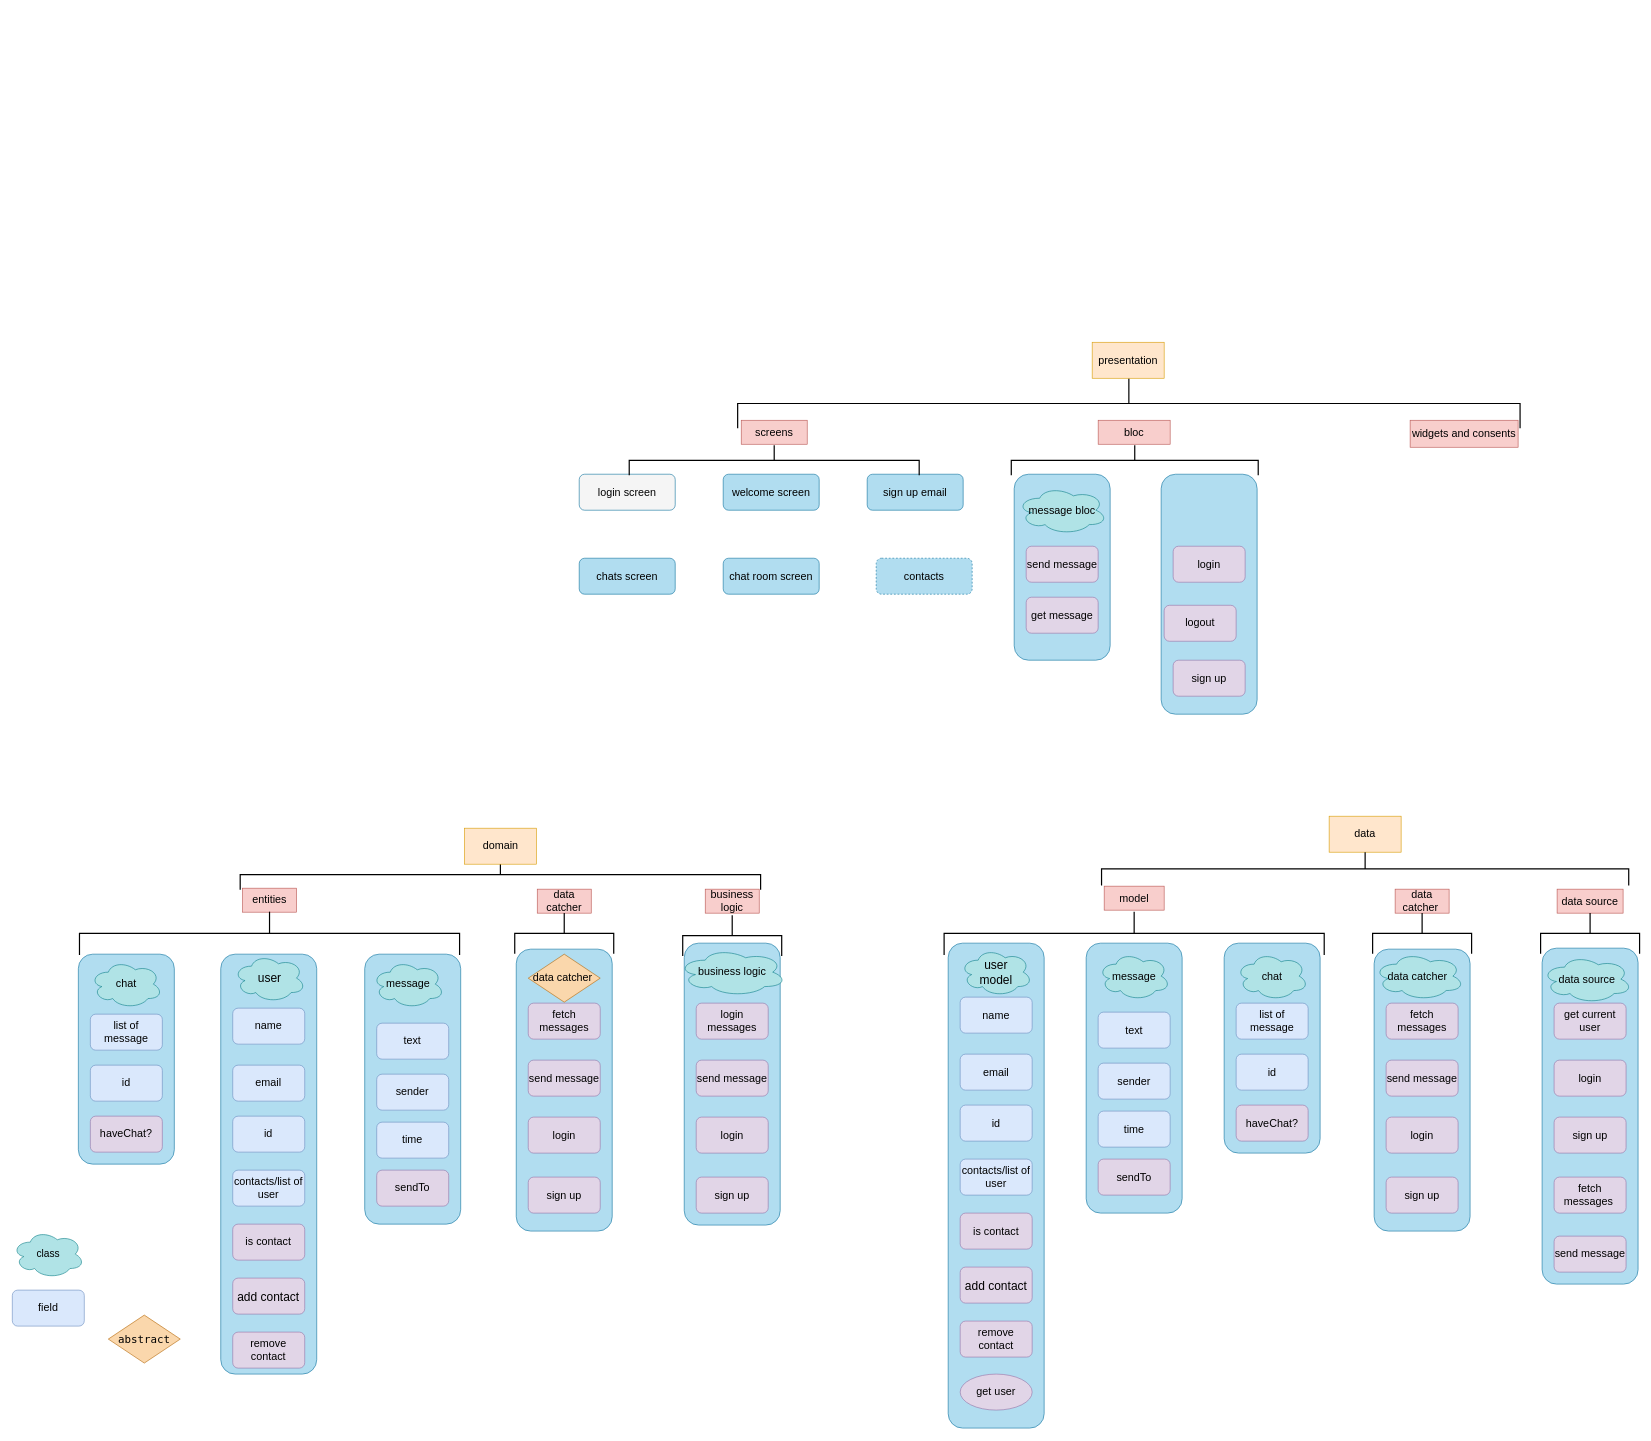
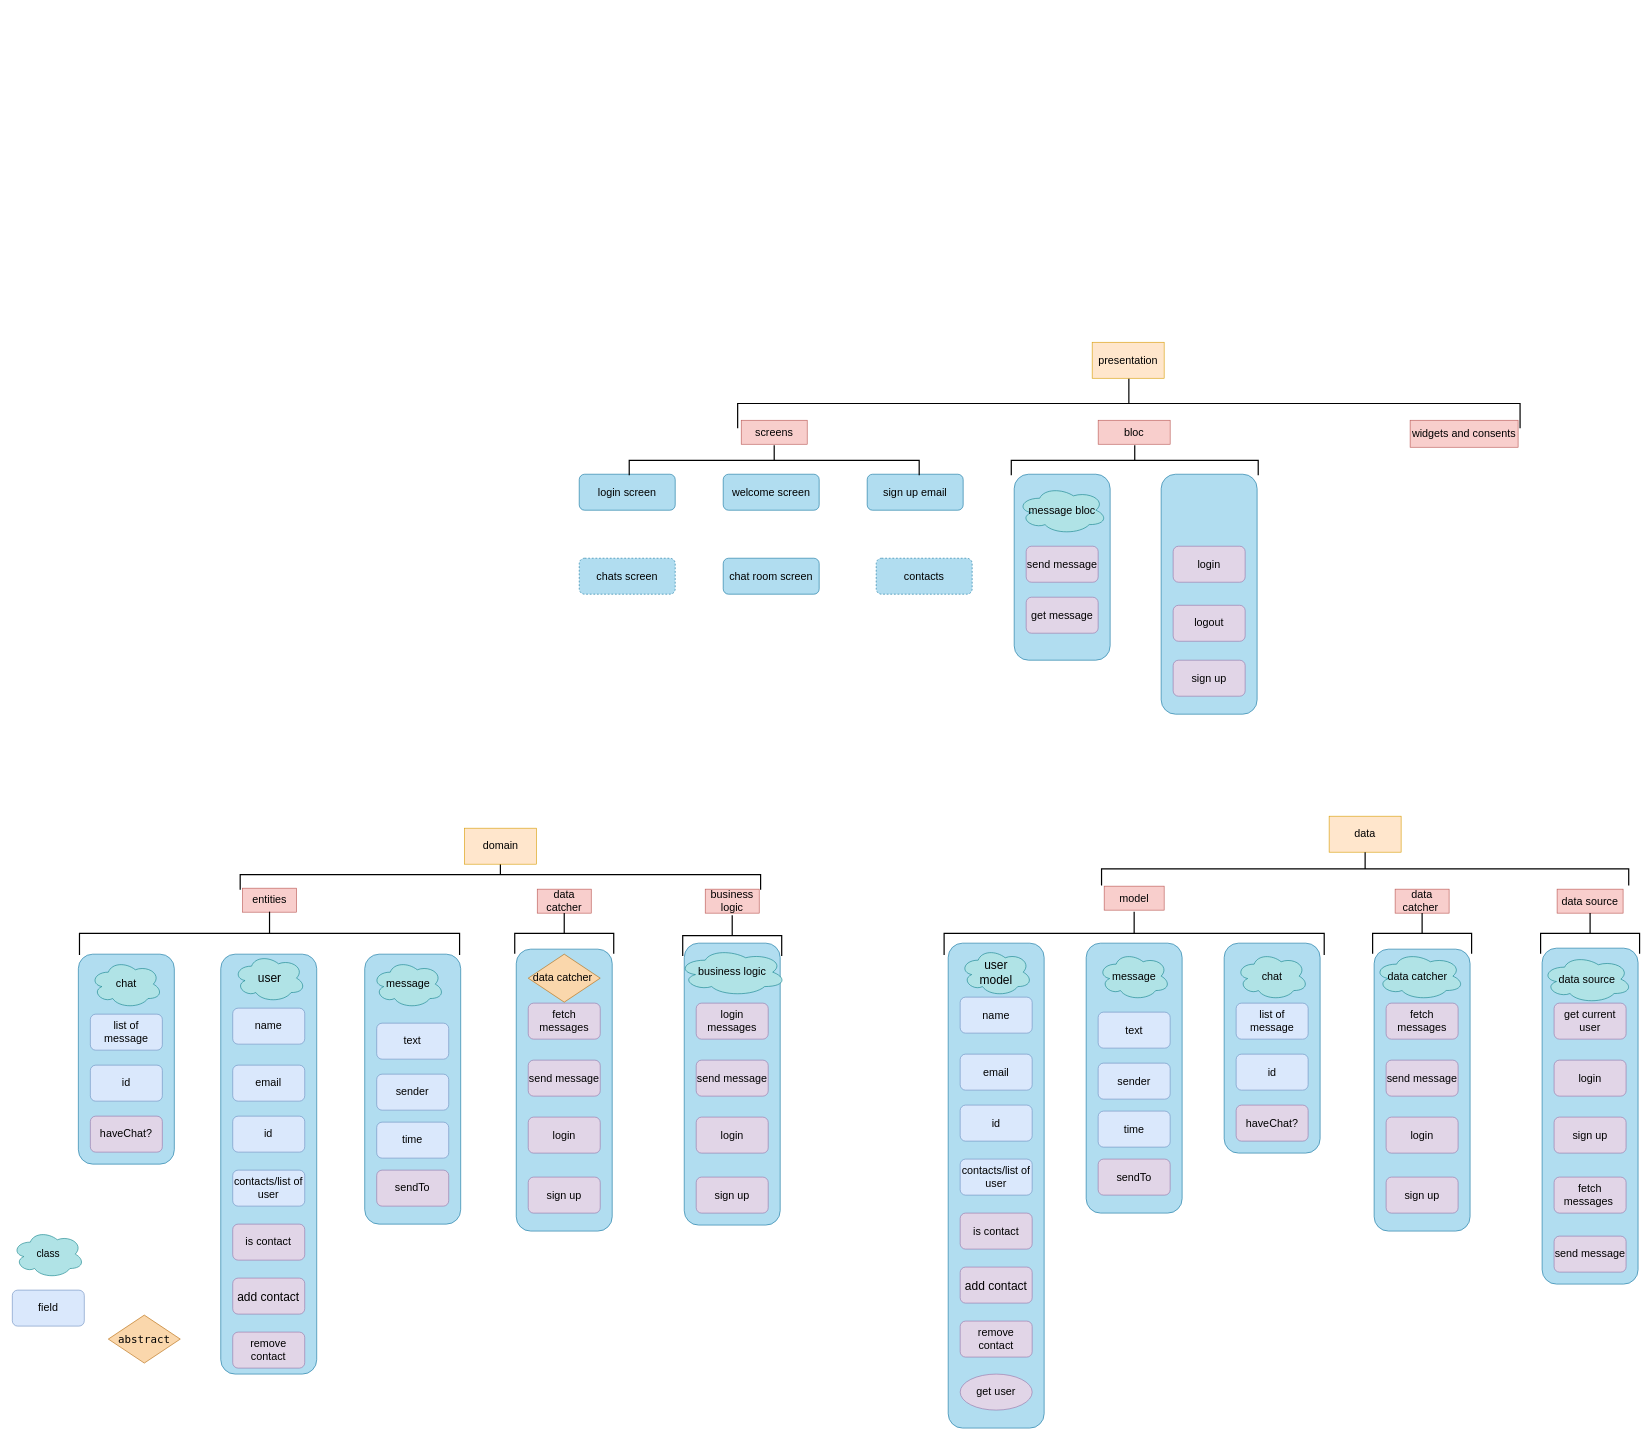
node "login screen": fillcolor #f5f5f5 -> #b1ddf0
node "chats screen": style solid -> dashed
node "logout": moved (1200, 623) -> (1209, 623)
